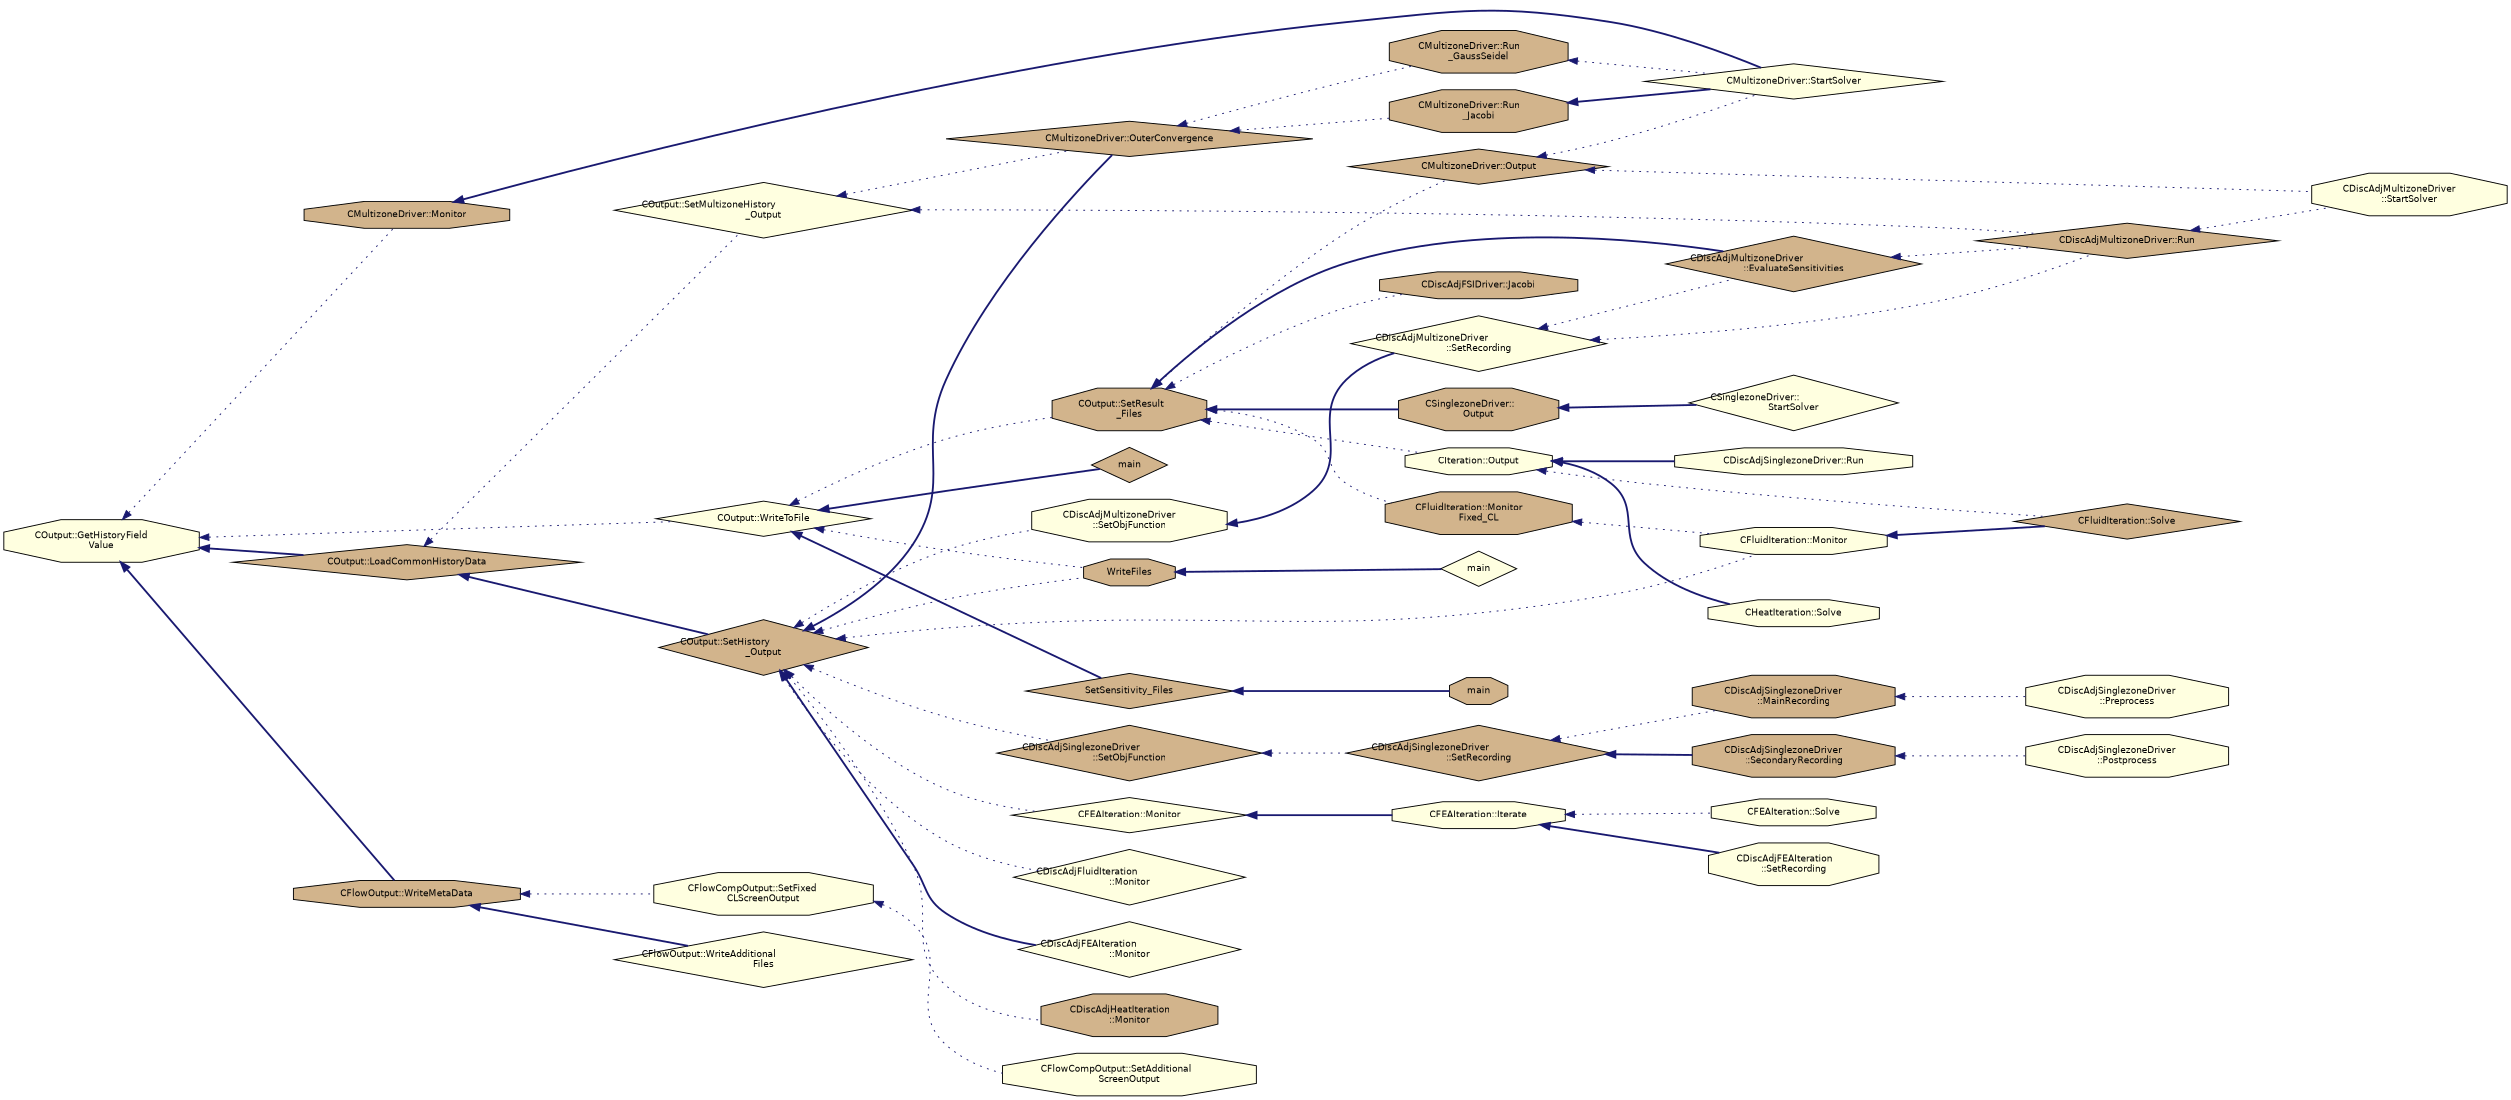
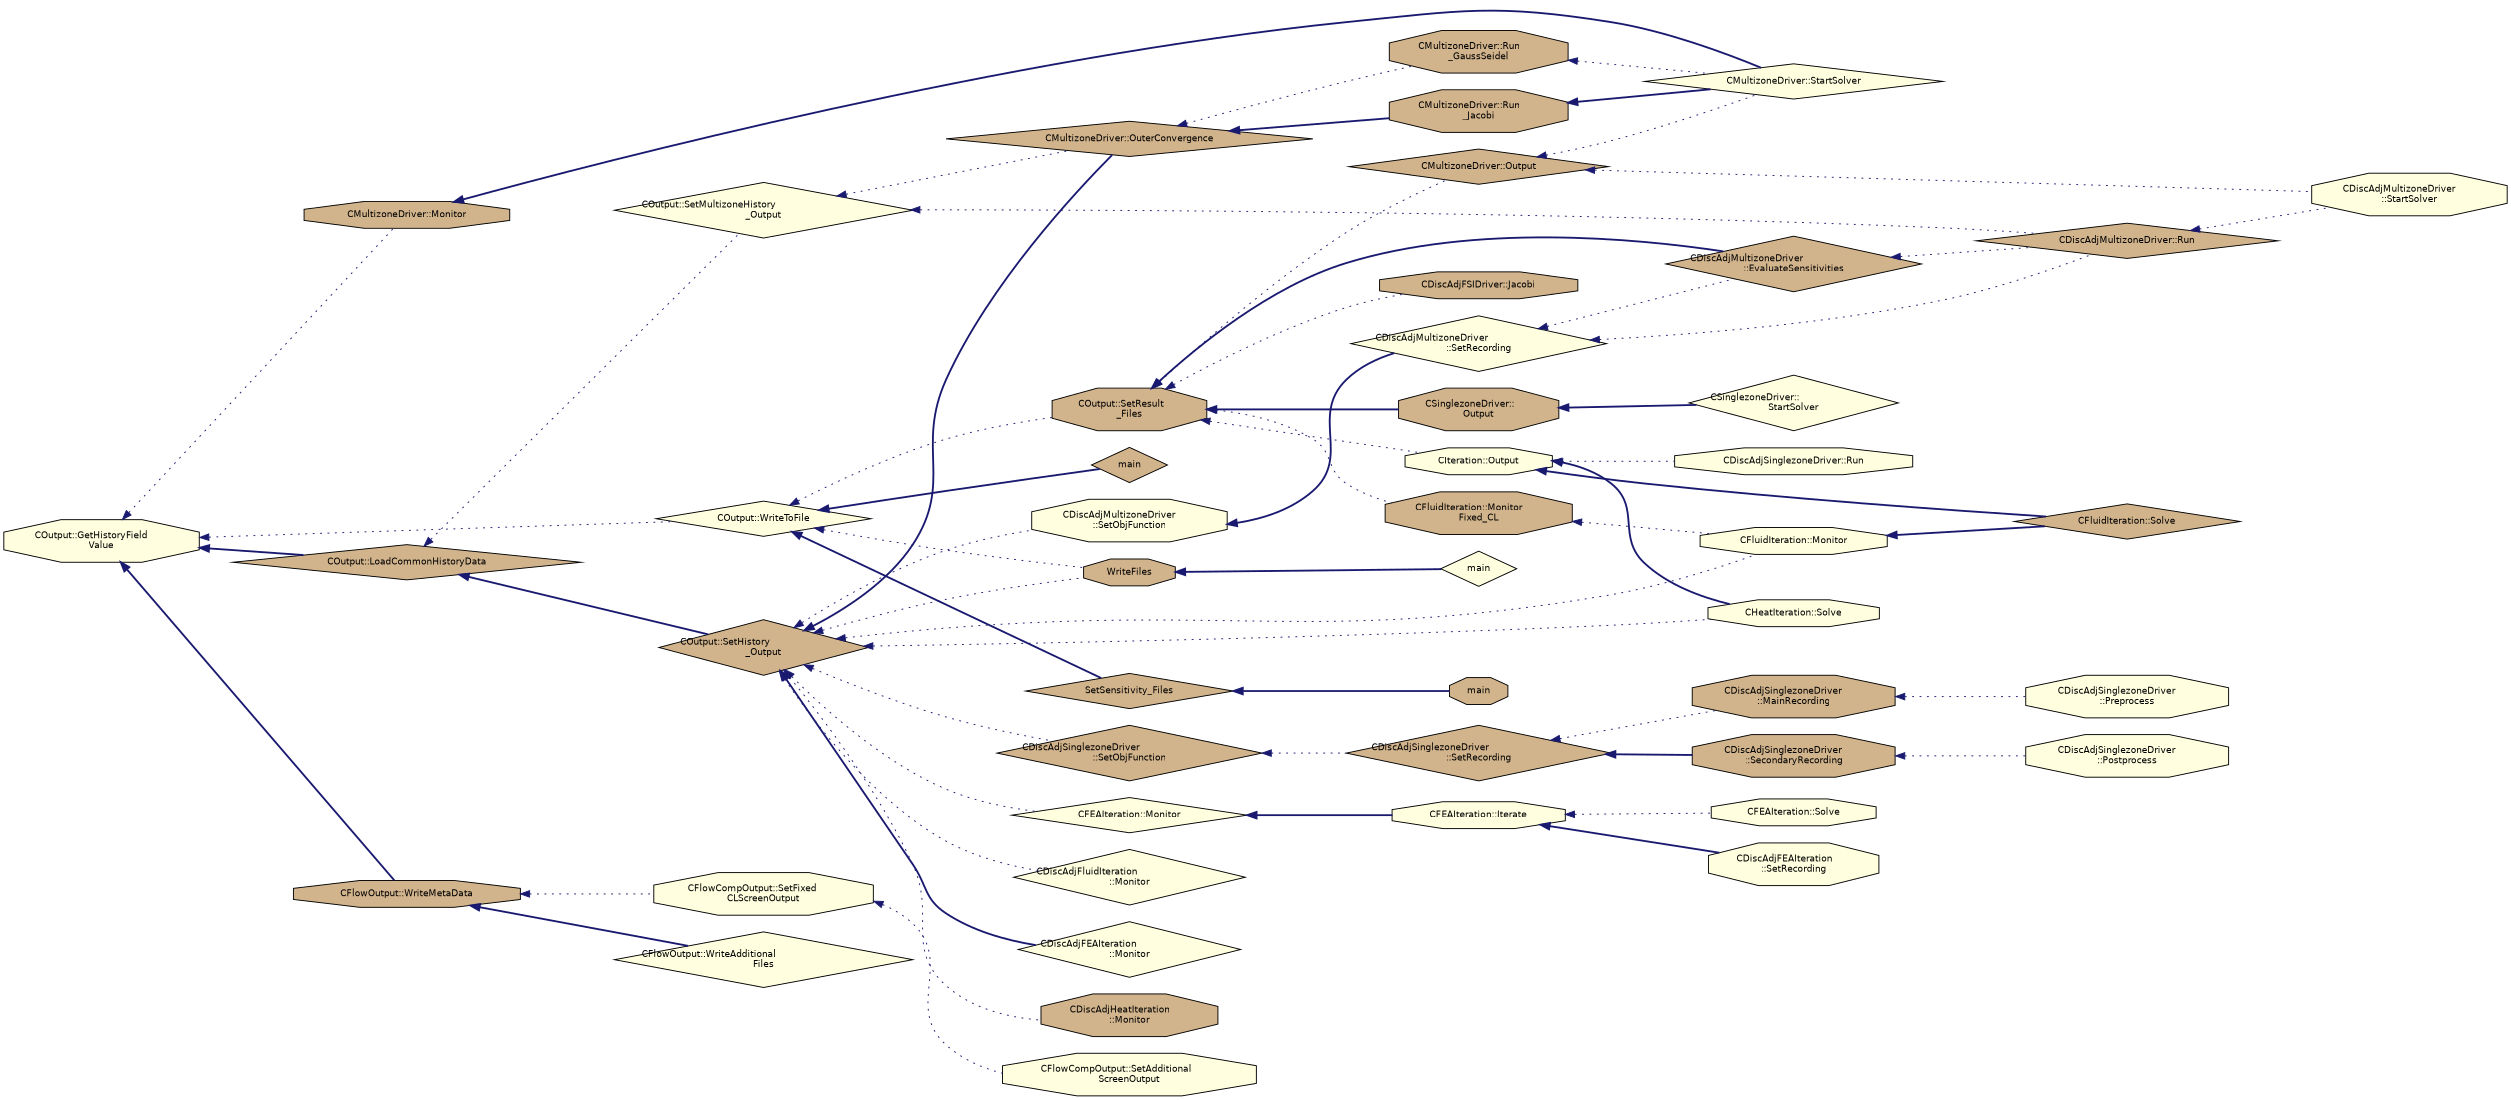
edge "CMultizoneDriver::Run _Jacobi" -> "CMultizoneDriver::OuterConvergence": style dotted -> bold
edge "CDiscAdjSinglezoneDriver::Run" -> "CIteration::Output": style bold -> dotted
edge "CFluidIteration::Solve" -> "CIteration::Output": style dotted -> bold
edge "CHeatIteration::Solve" -> "COutput::SetHistory _Output": added
